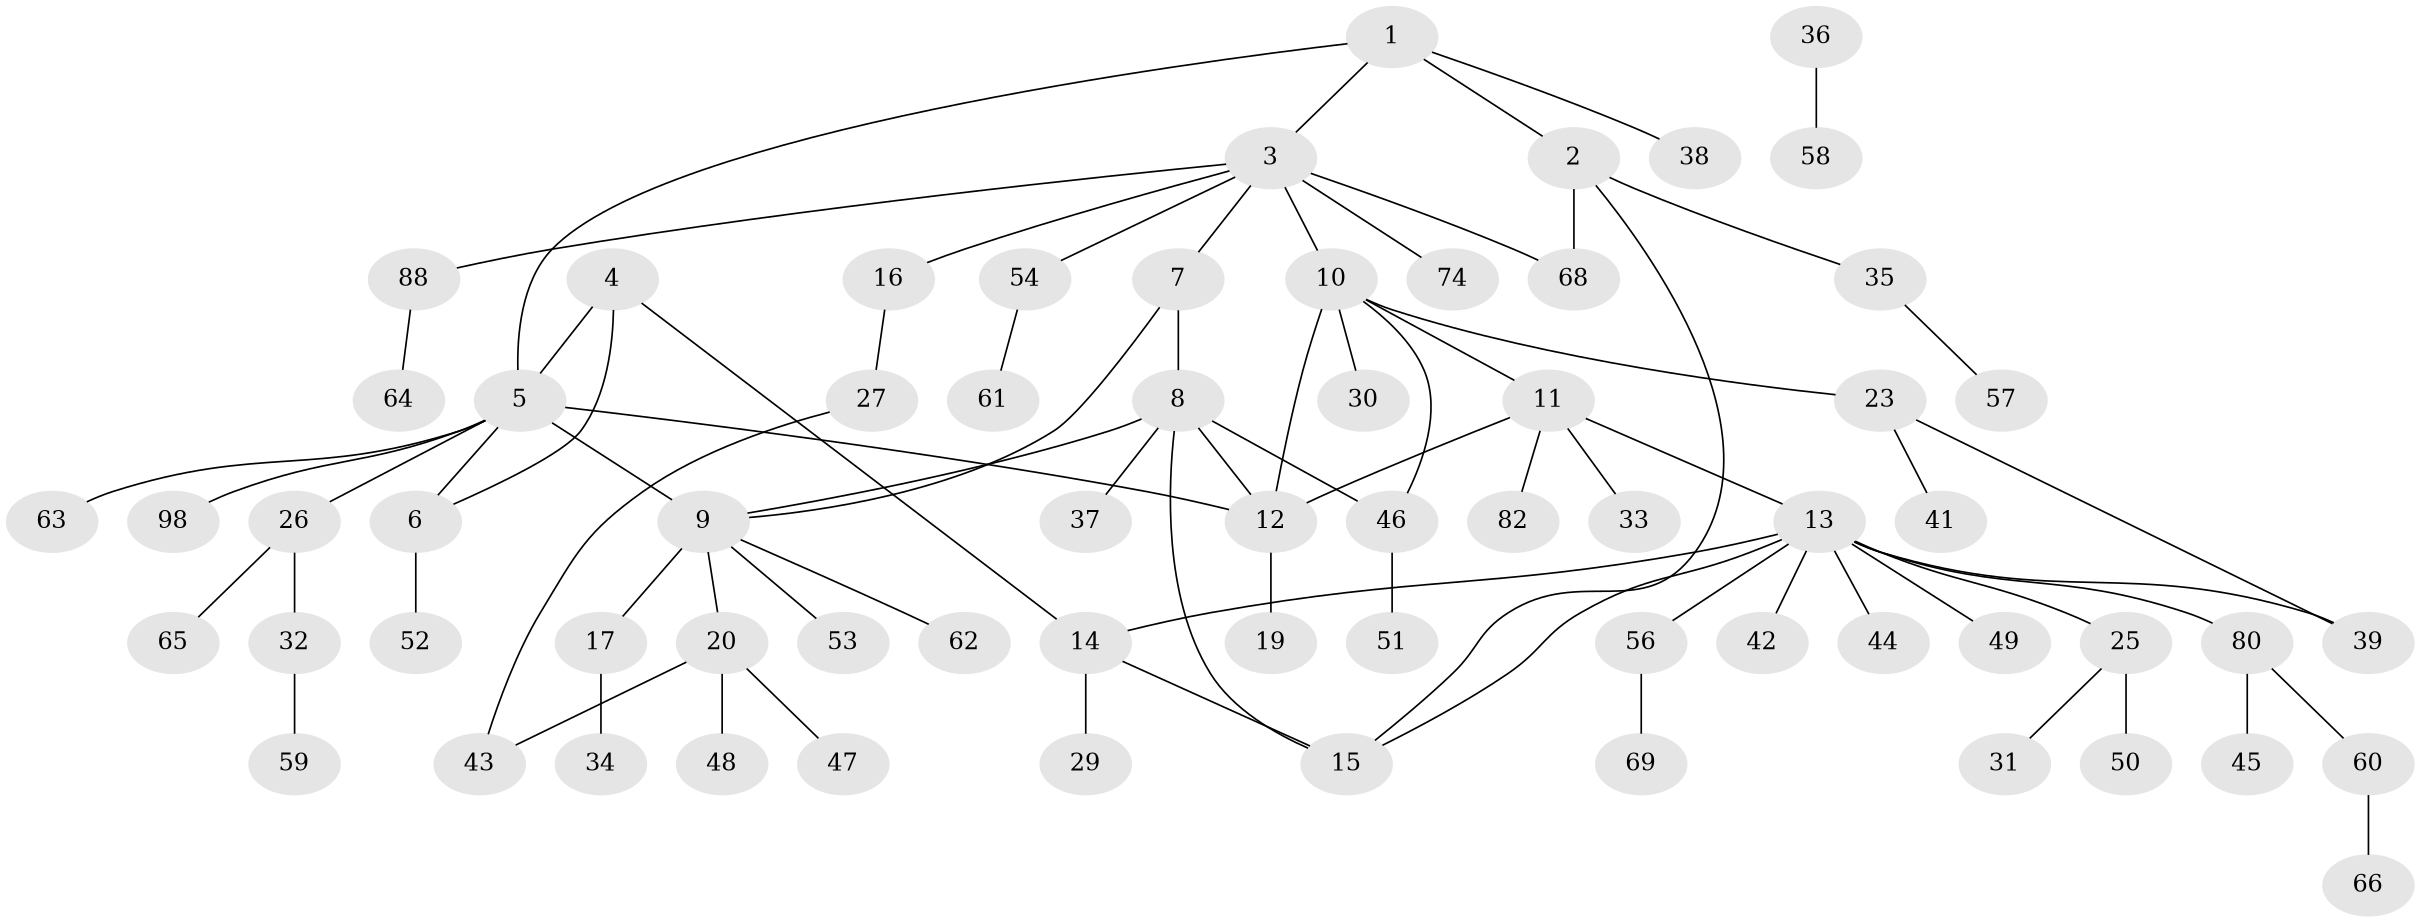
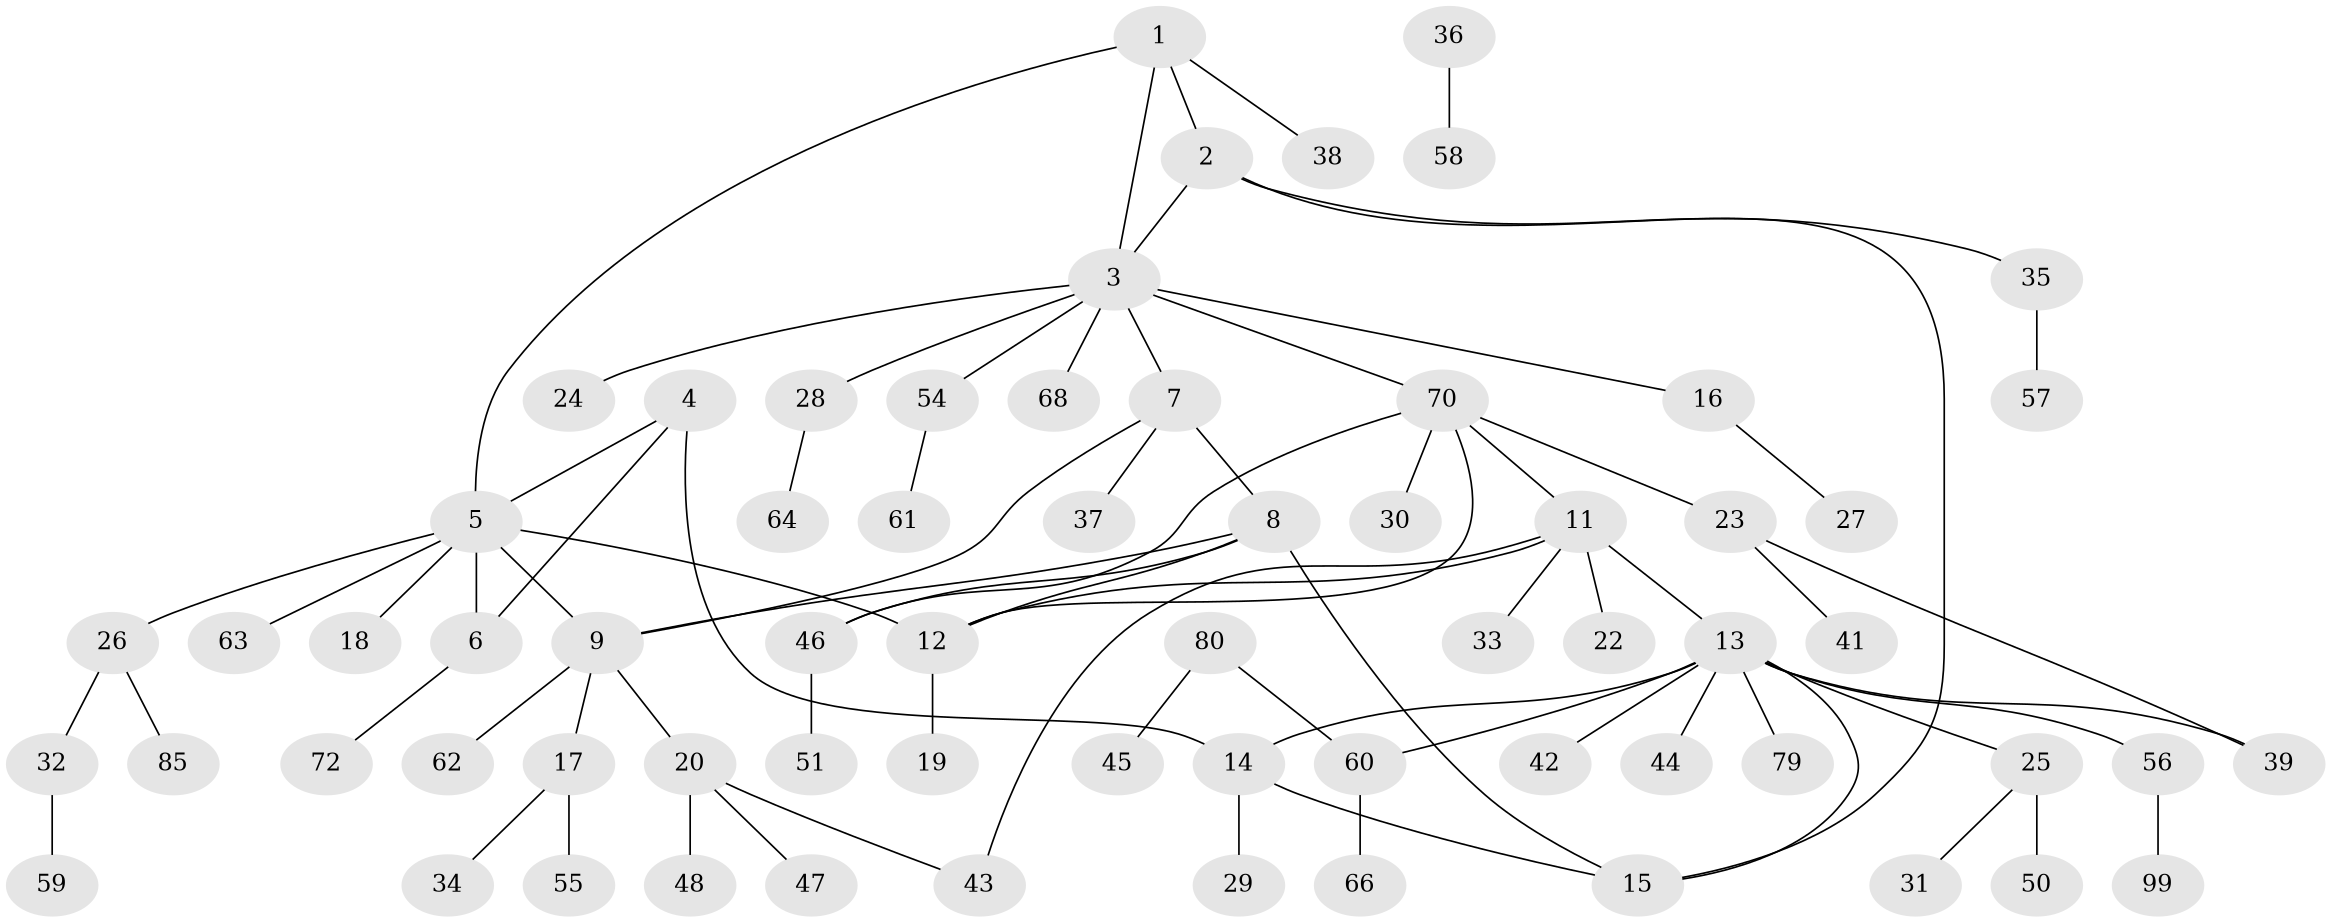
edge "2" -- "68": now "2" -- "3"
node "88": label "88" -> "28"
node "10": label "10" -> "70"
node "74": label "74" -> "24"
edge "8" -- "37": now "7" -- "37"
edge "27" -- "43": now "11" -- "43"
node "98": label "98" -> "18"
node "82": label "82" -> "22"
edge "13" -- "80": now "13" -- "60"
node "65": label "65" -> "85"
node "52": label "52" -> "72"
node "53": removed
node "49": label "49" -> "79"
node "69": label "69" -> "99"
node "55": added
